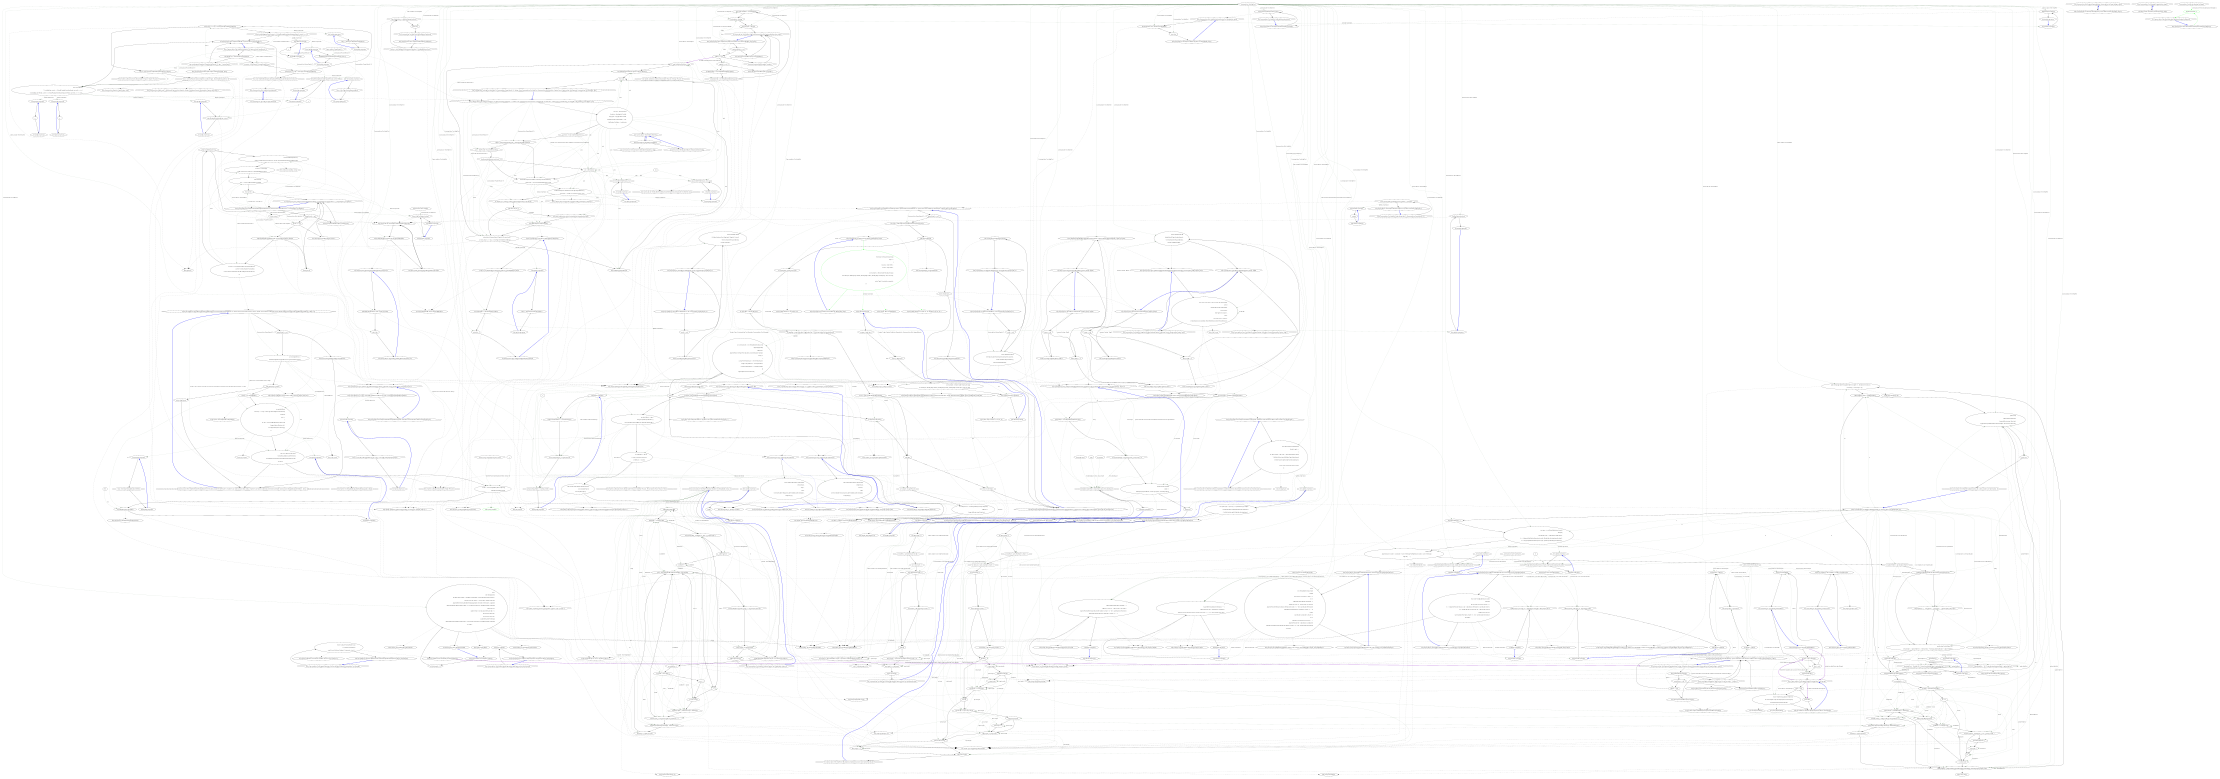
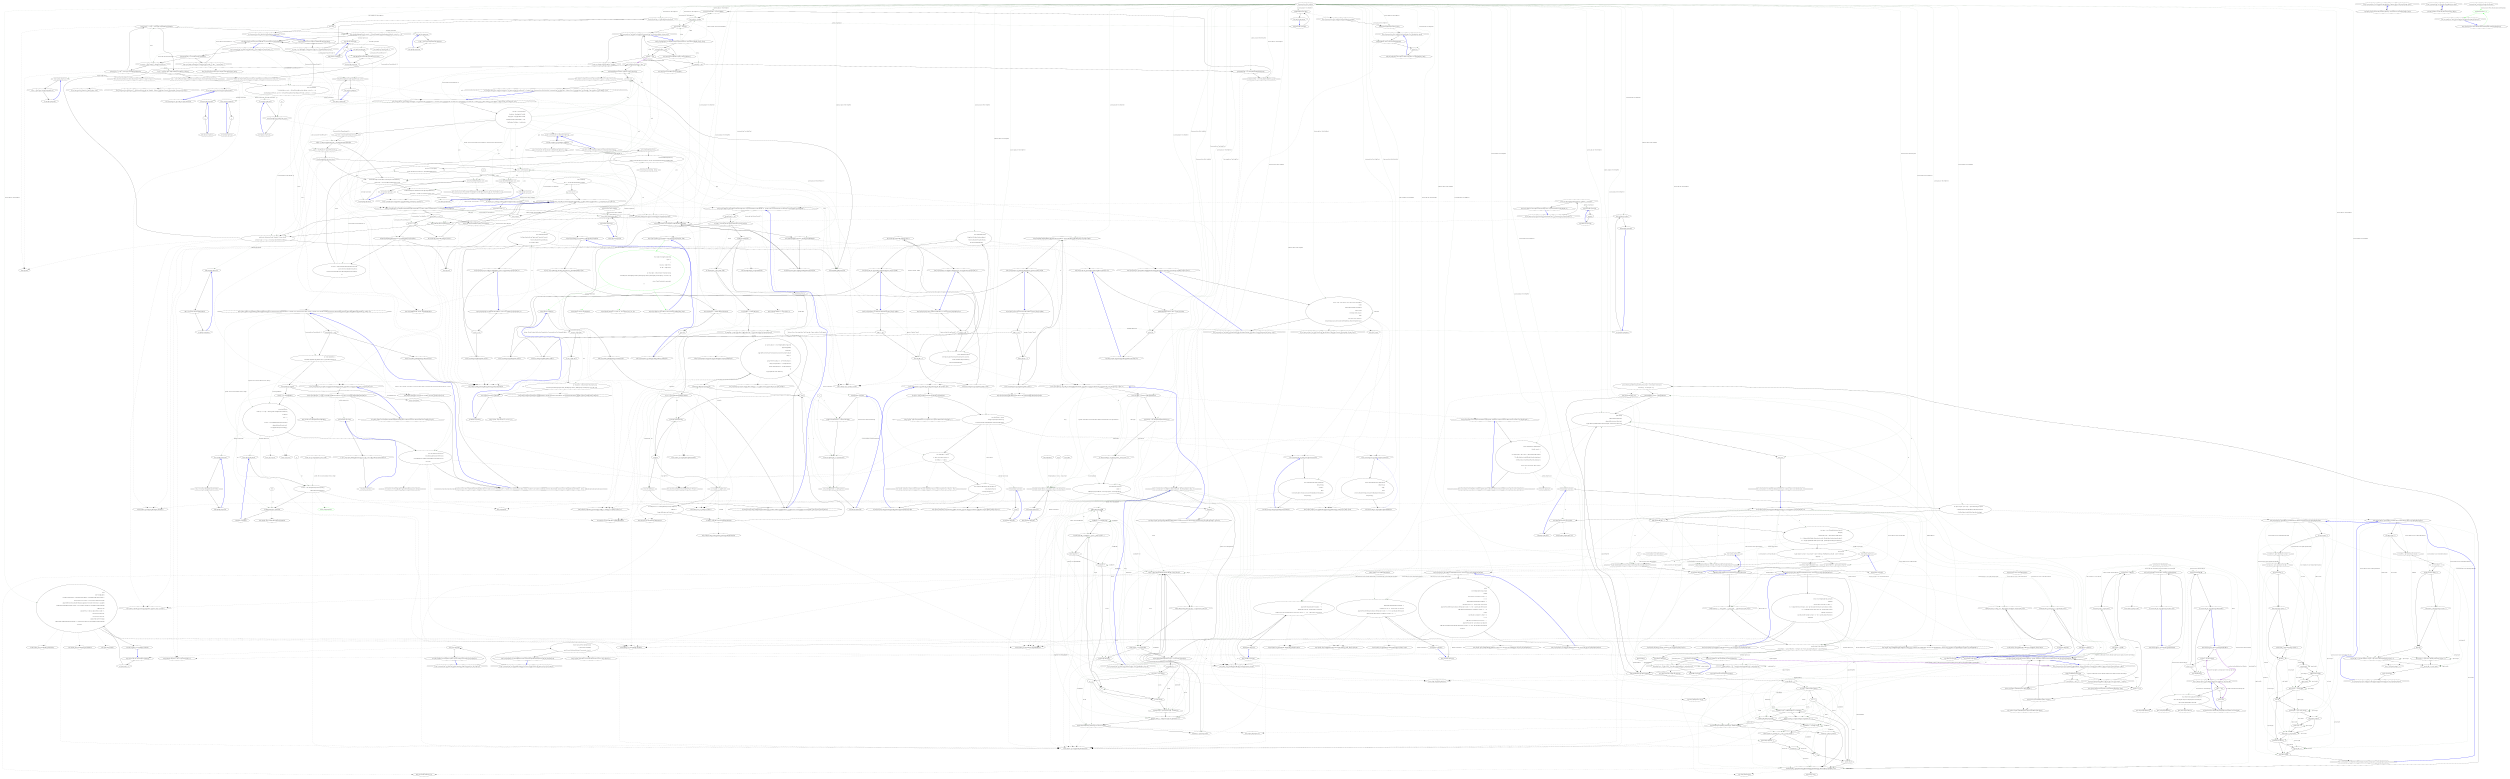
node "Exit CommandLine.Text.HelpText.AddPostOptionsLine(string)": removed
node "Entry object.Equals(object)": added
